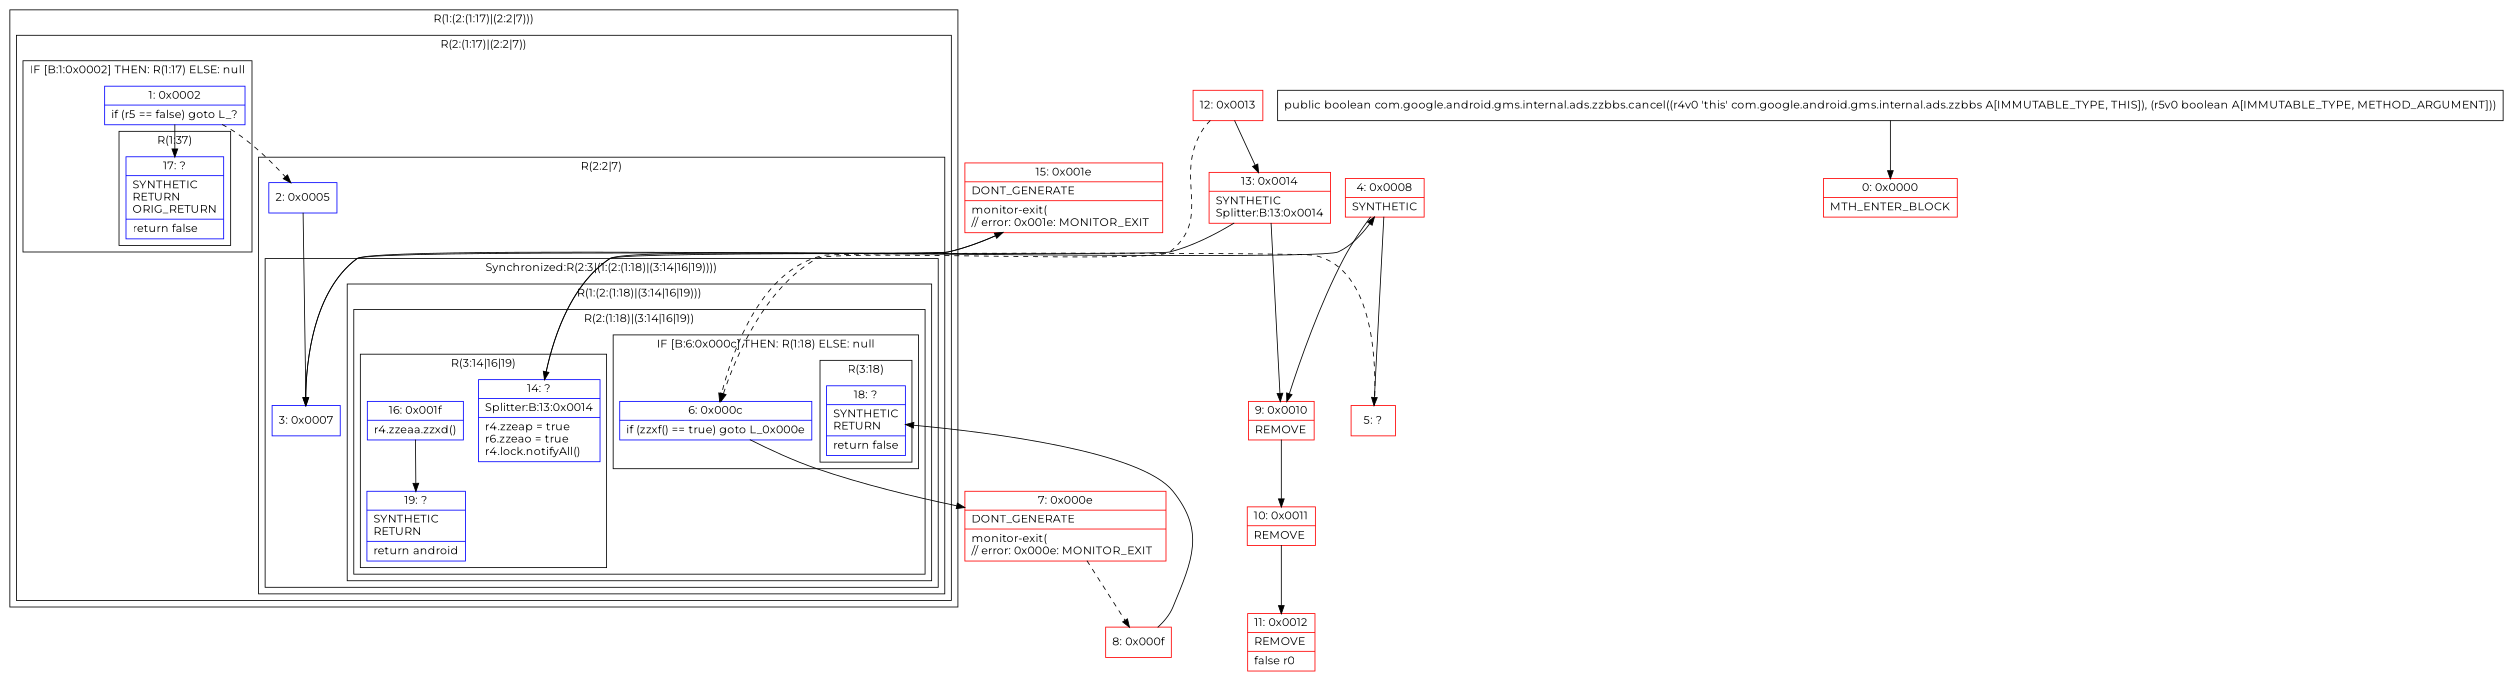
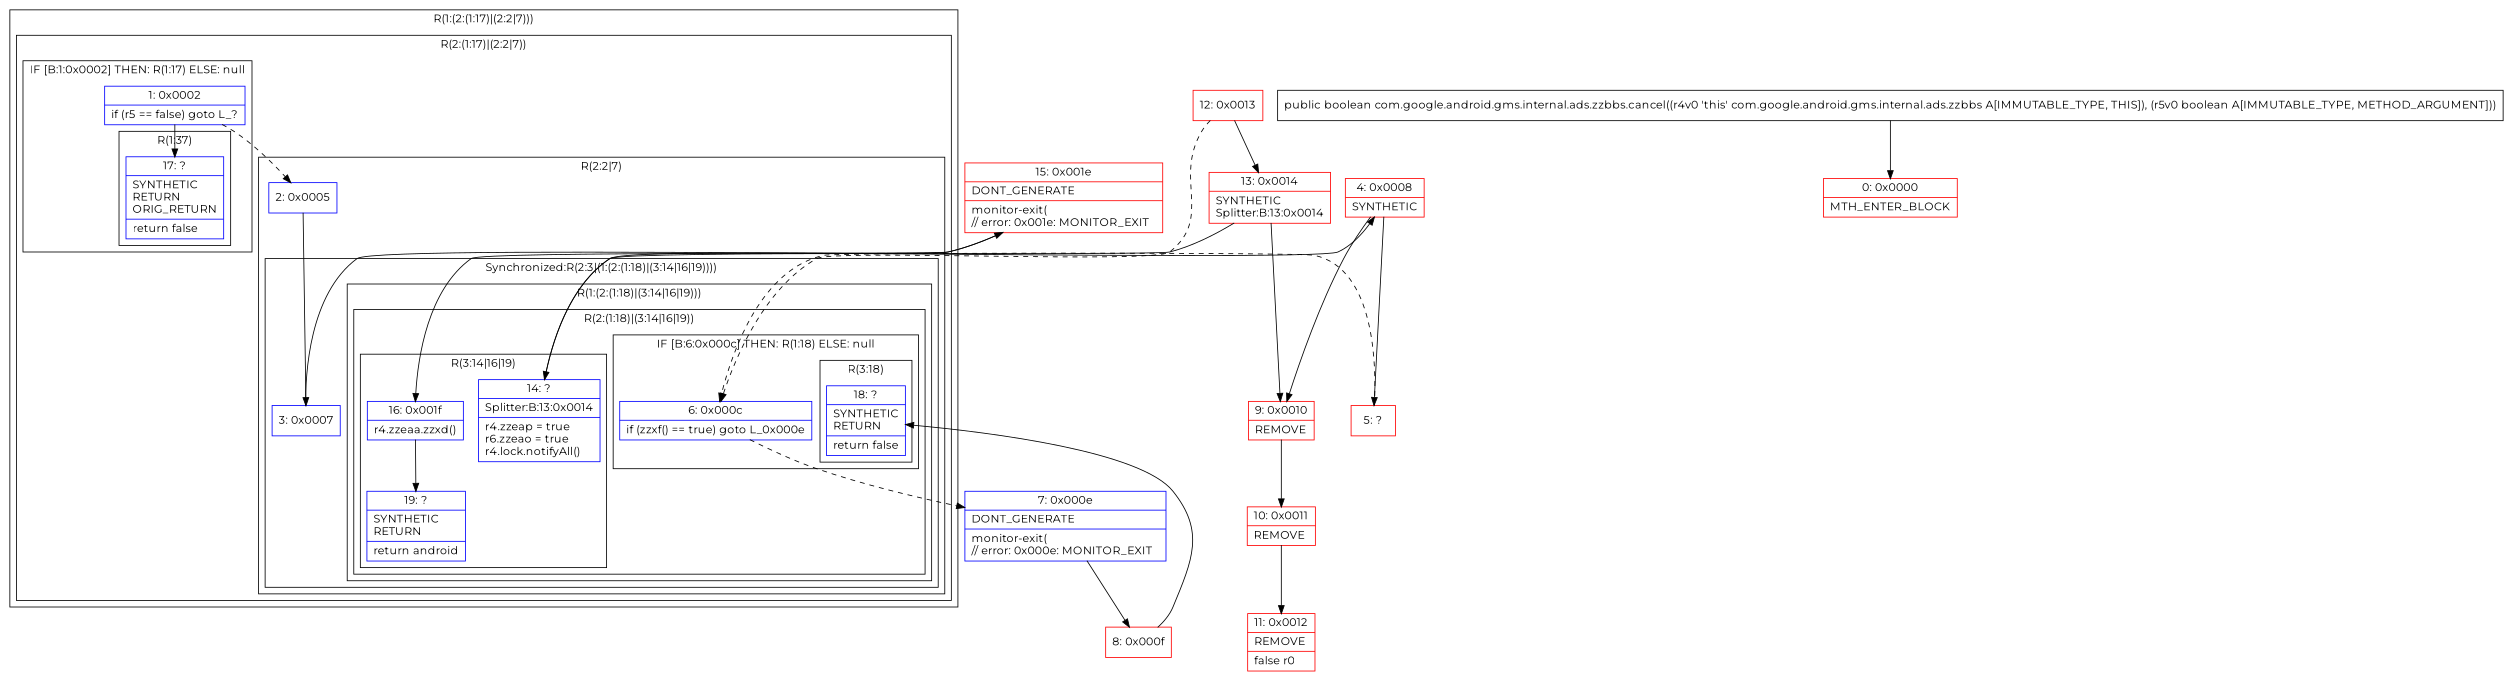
edge "15: 0x001e" -> "3: 0x0007": now "15: 0x001e" -> "16: 0x001f"
edge "6: 0x000c" -> "7: 0x000e": style solid -> dashed
node "7: 0x000e": color red -> blue
edge "7: 0x000e" -> "8: 0x000f": style dashed -> solid
